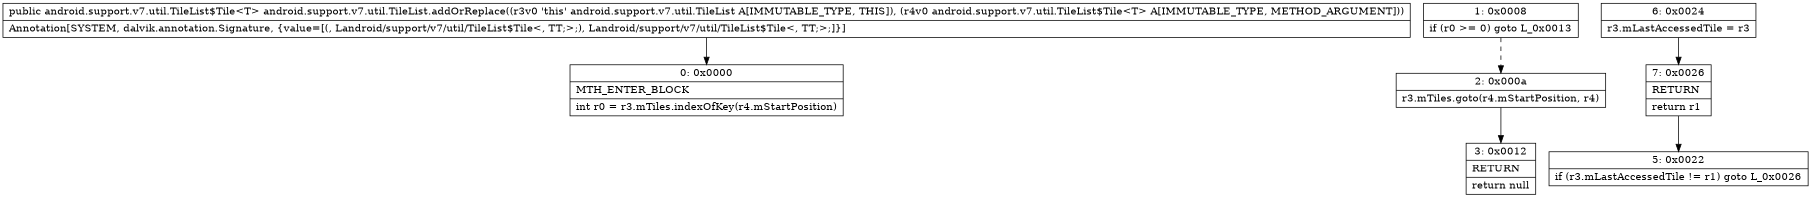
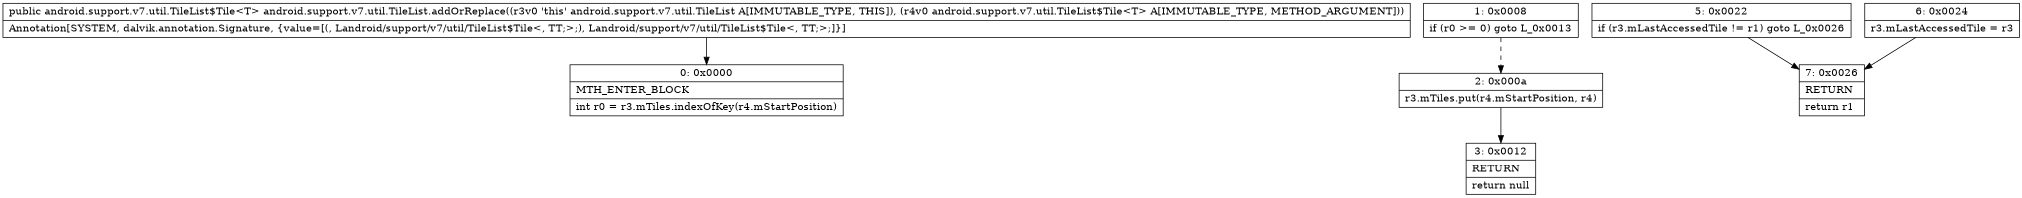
node "2: 0x000a": text "r3.mTiles.goto(r4.mStartPosition, r4)" -> "r3.mTiles.put(r4.mStartPosition, r4)"
edge "7: 0x0026" -> "5: 0x0022": reversed
